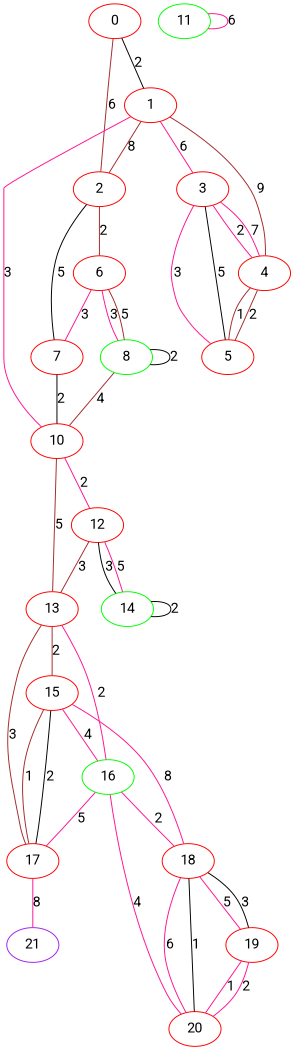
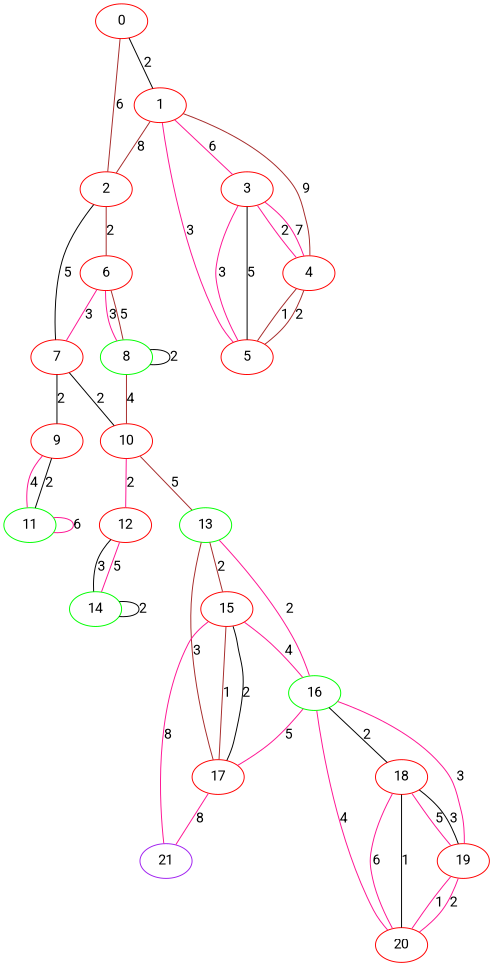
edge "1" -- "10": now "1" -- "5"
node "9": added
edge "12" -- "13": removed, label "3"
node "13": color red -> green
edge "16" -- "19": added, label "3"
edge "15" -- "18": now "15" -- "21"
edge "16" -- "18": color deeppink -> black
